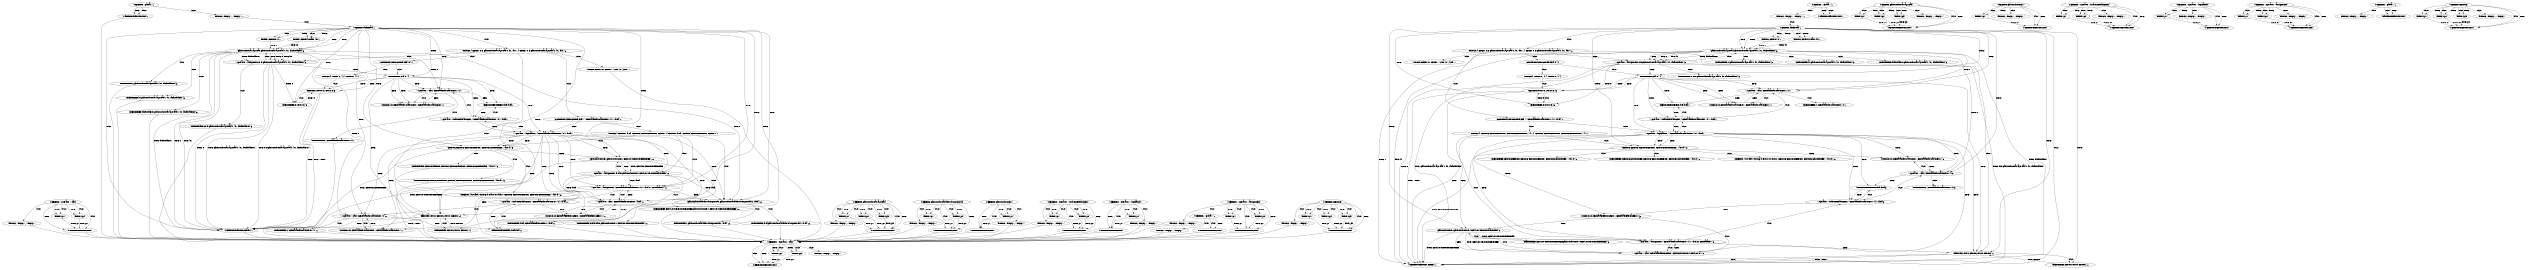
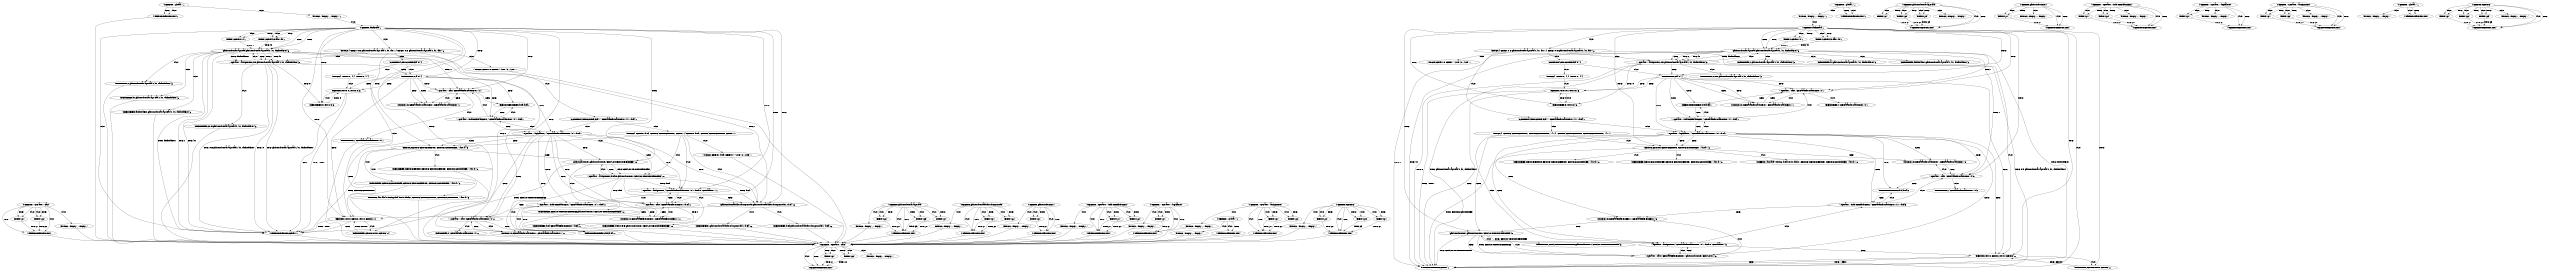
node "<(LOCAL,GF_Box* dref: GF_Box*)<SUB>8</SUB>>": added
